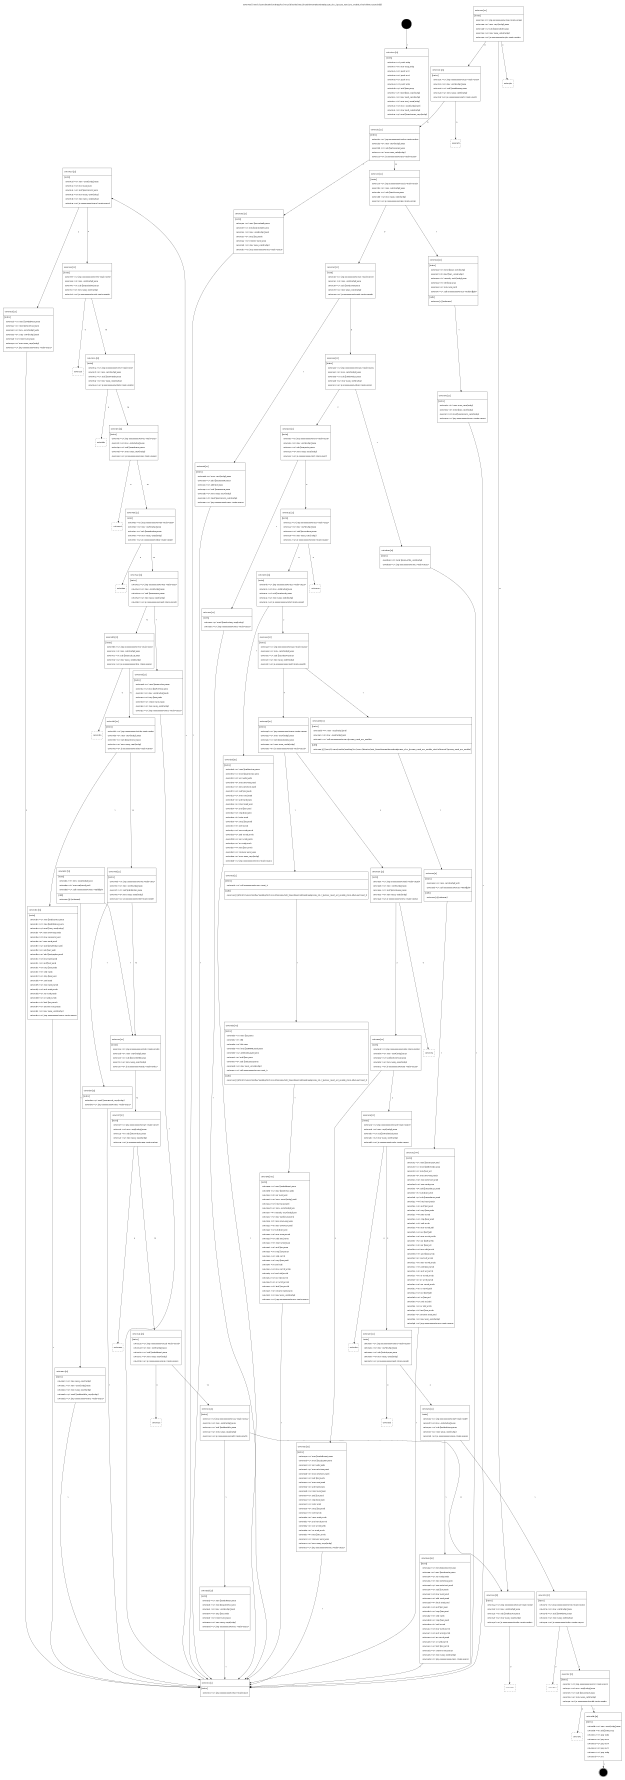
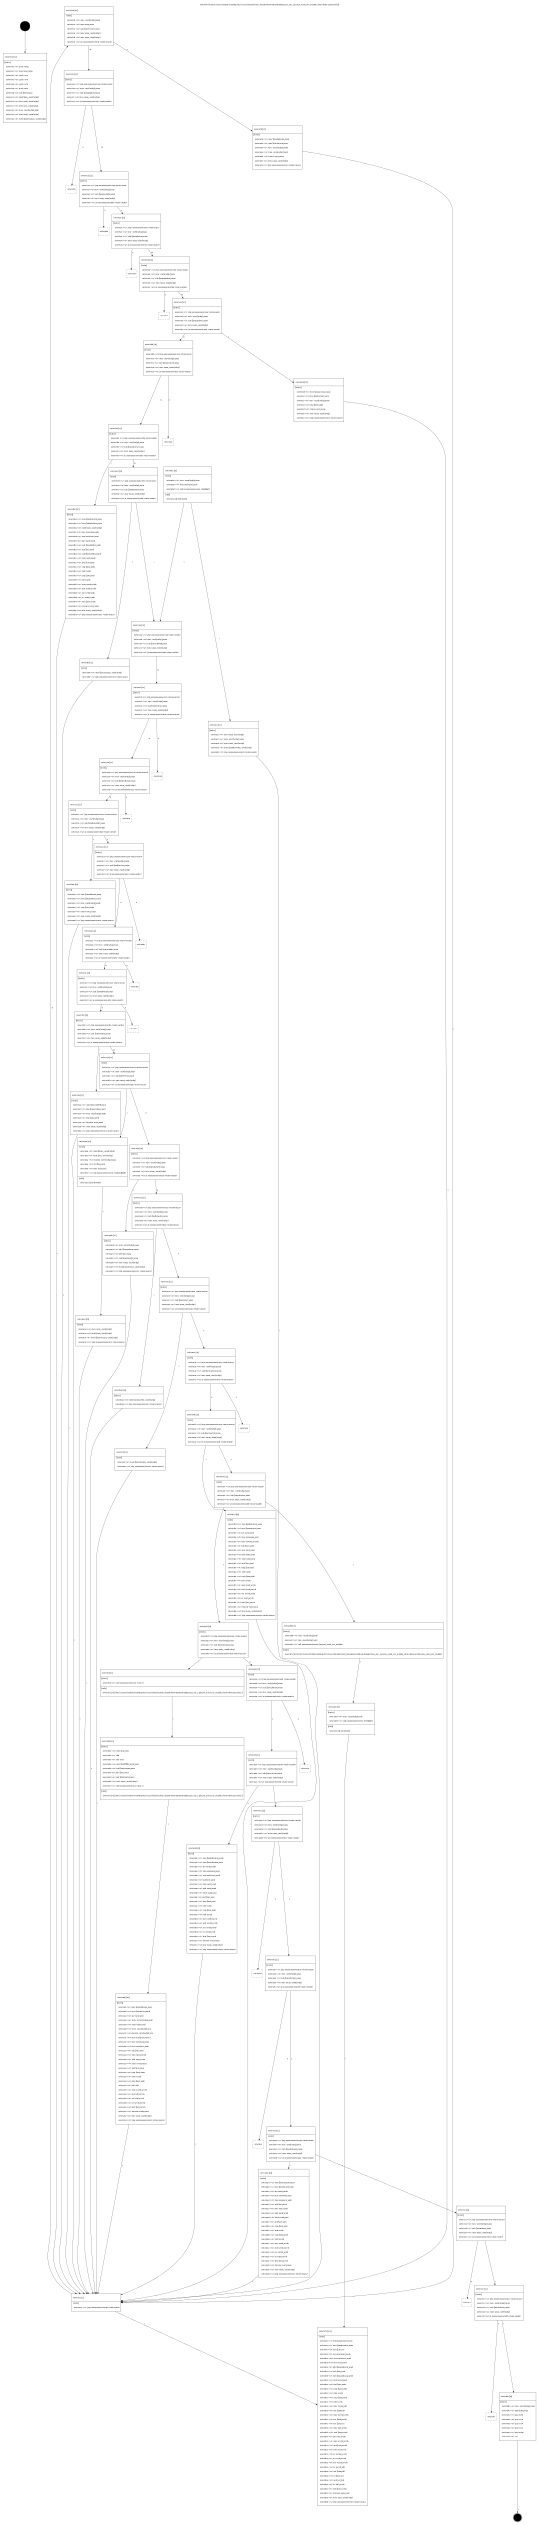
edge "0x401583 [25]" -> "0x40156a [25]": reversed
edge "0x401af2 [144]" -> "0x401ec3 [5]": reversed
